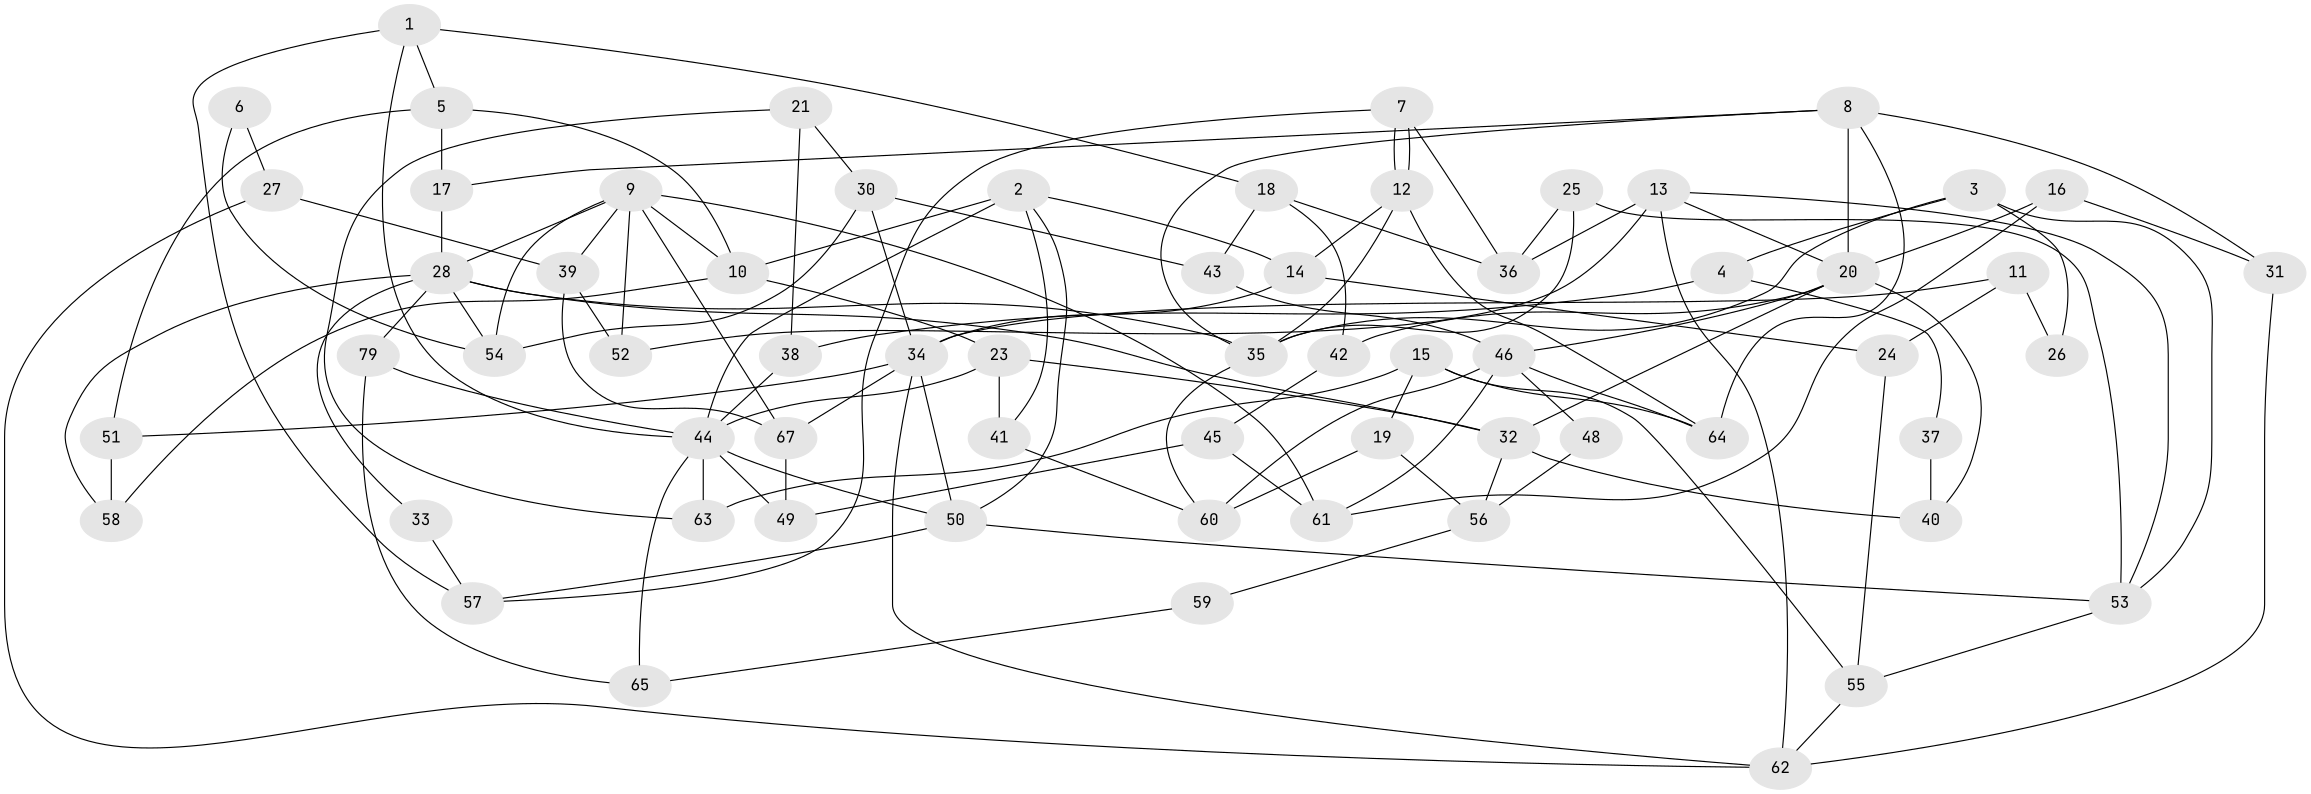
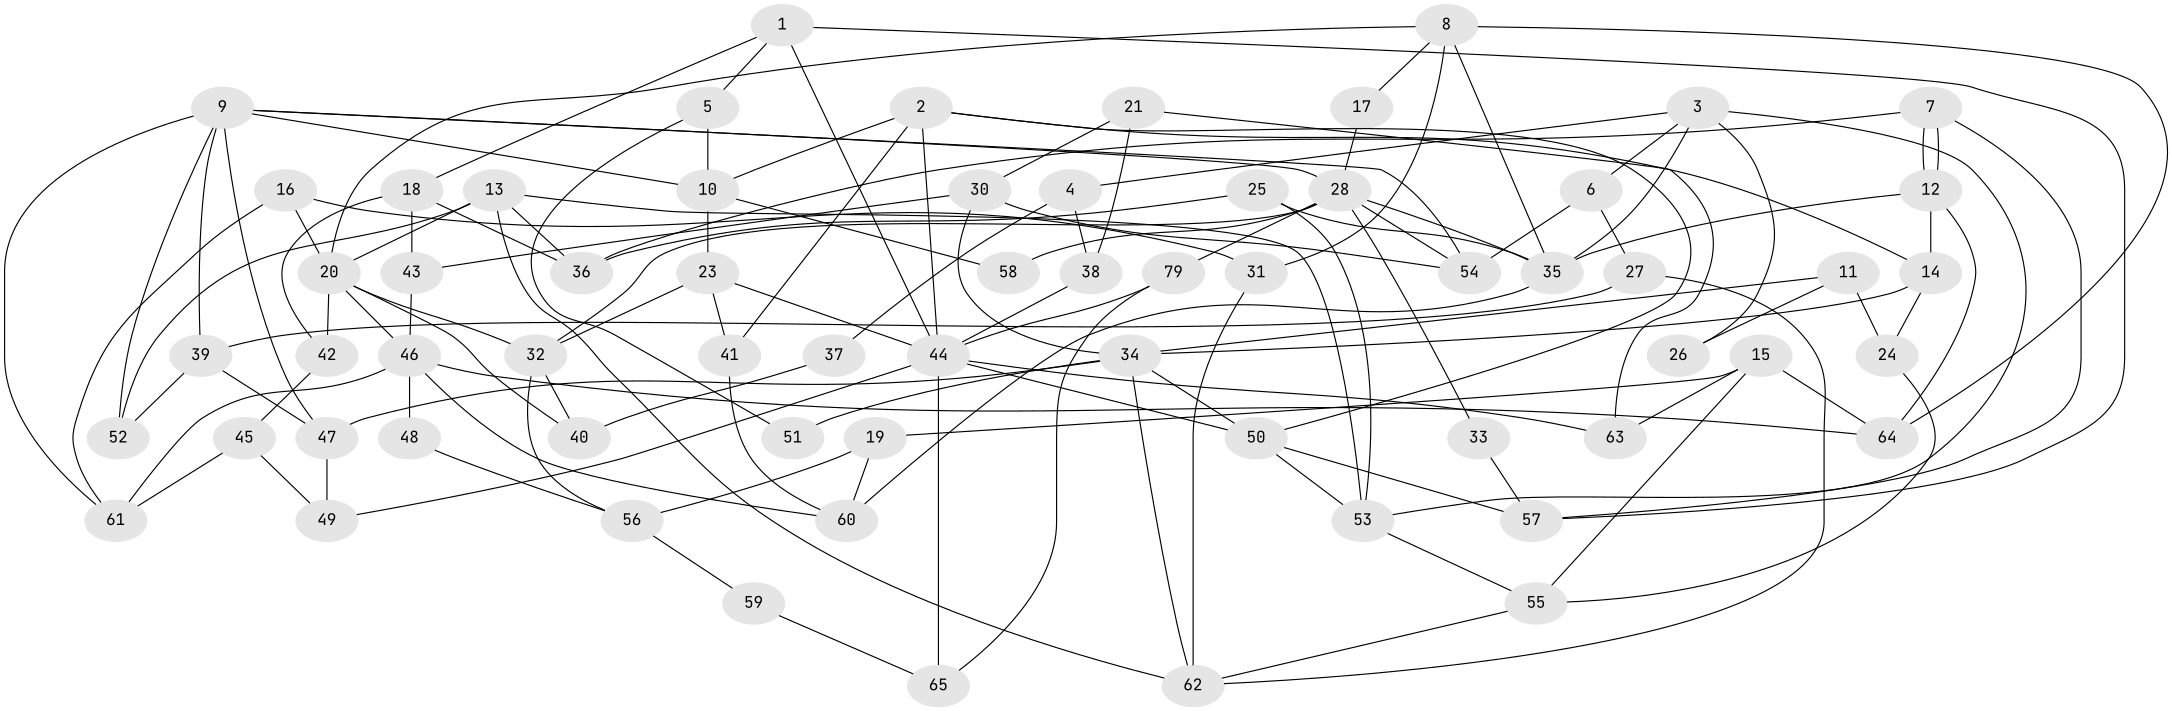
edge "5" -- "17": removed
edge "3" -- "6": added
node "67": label "67" -> "47"
edge "51" -- "58": removed
